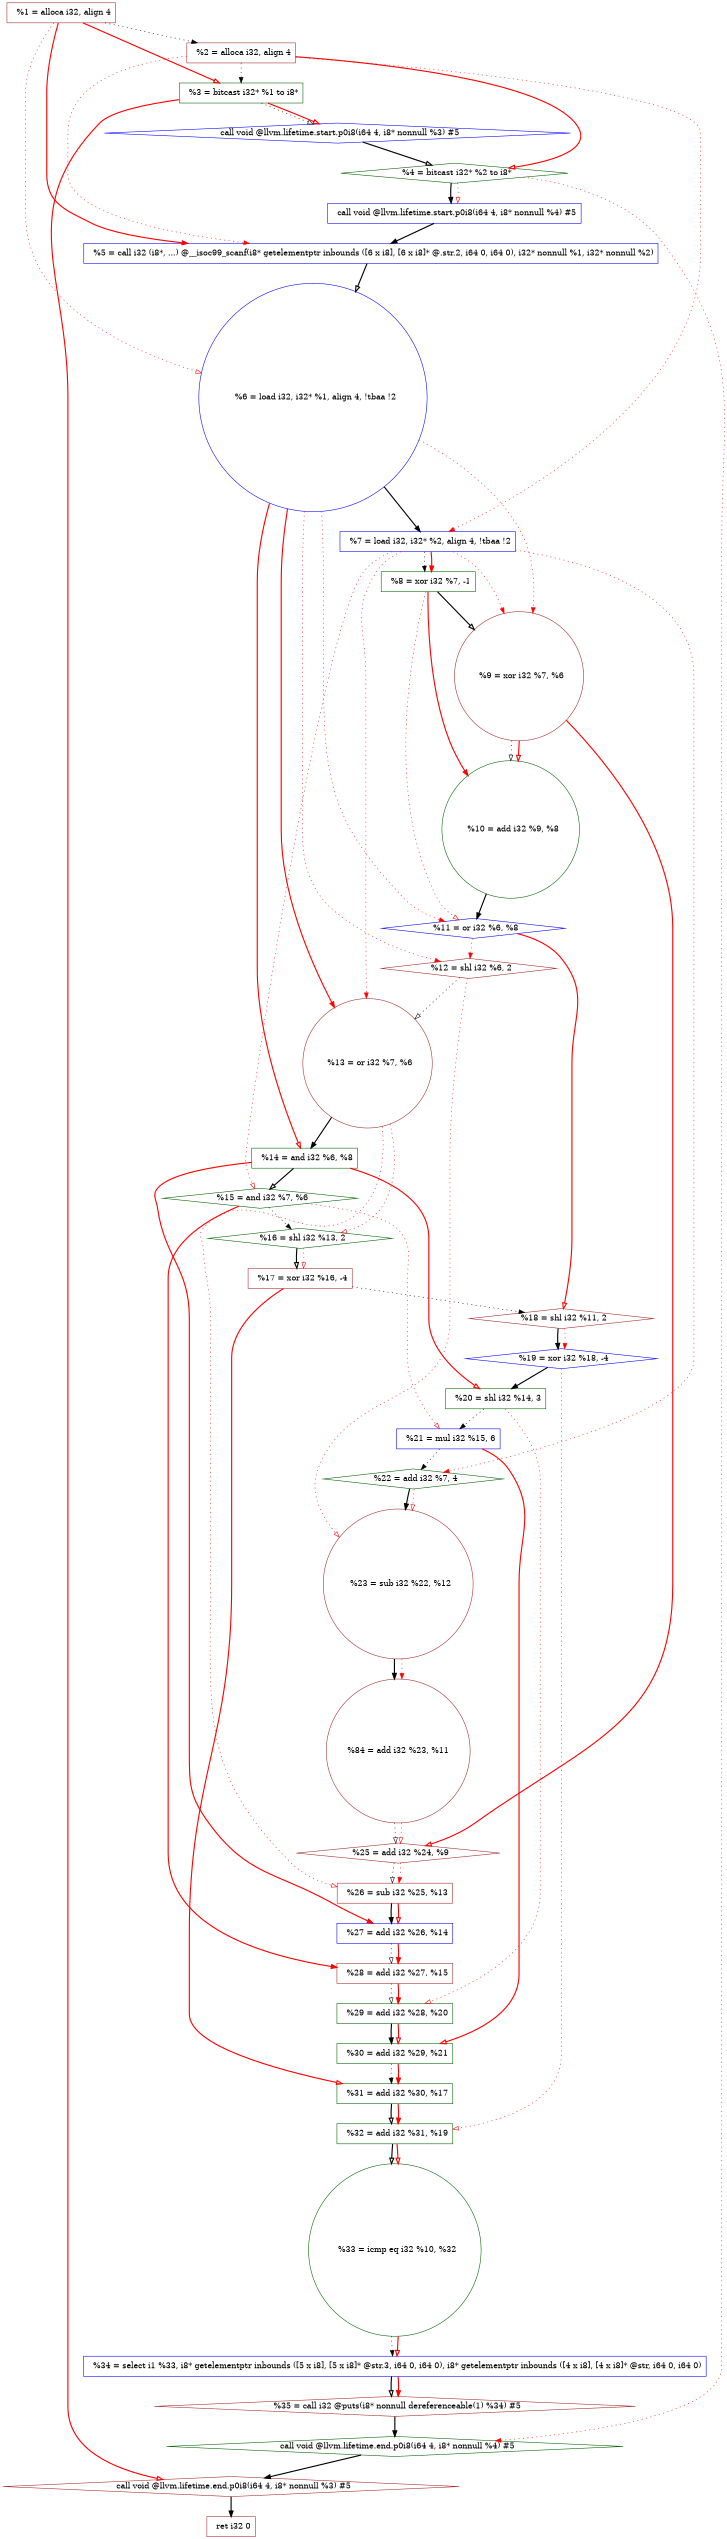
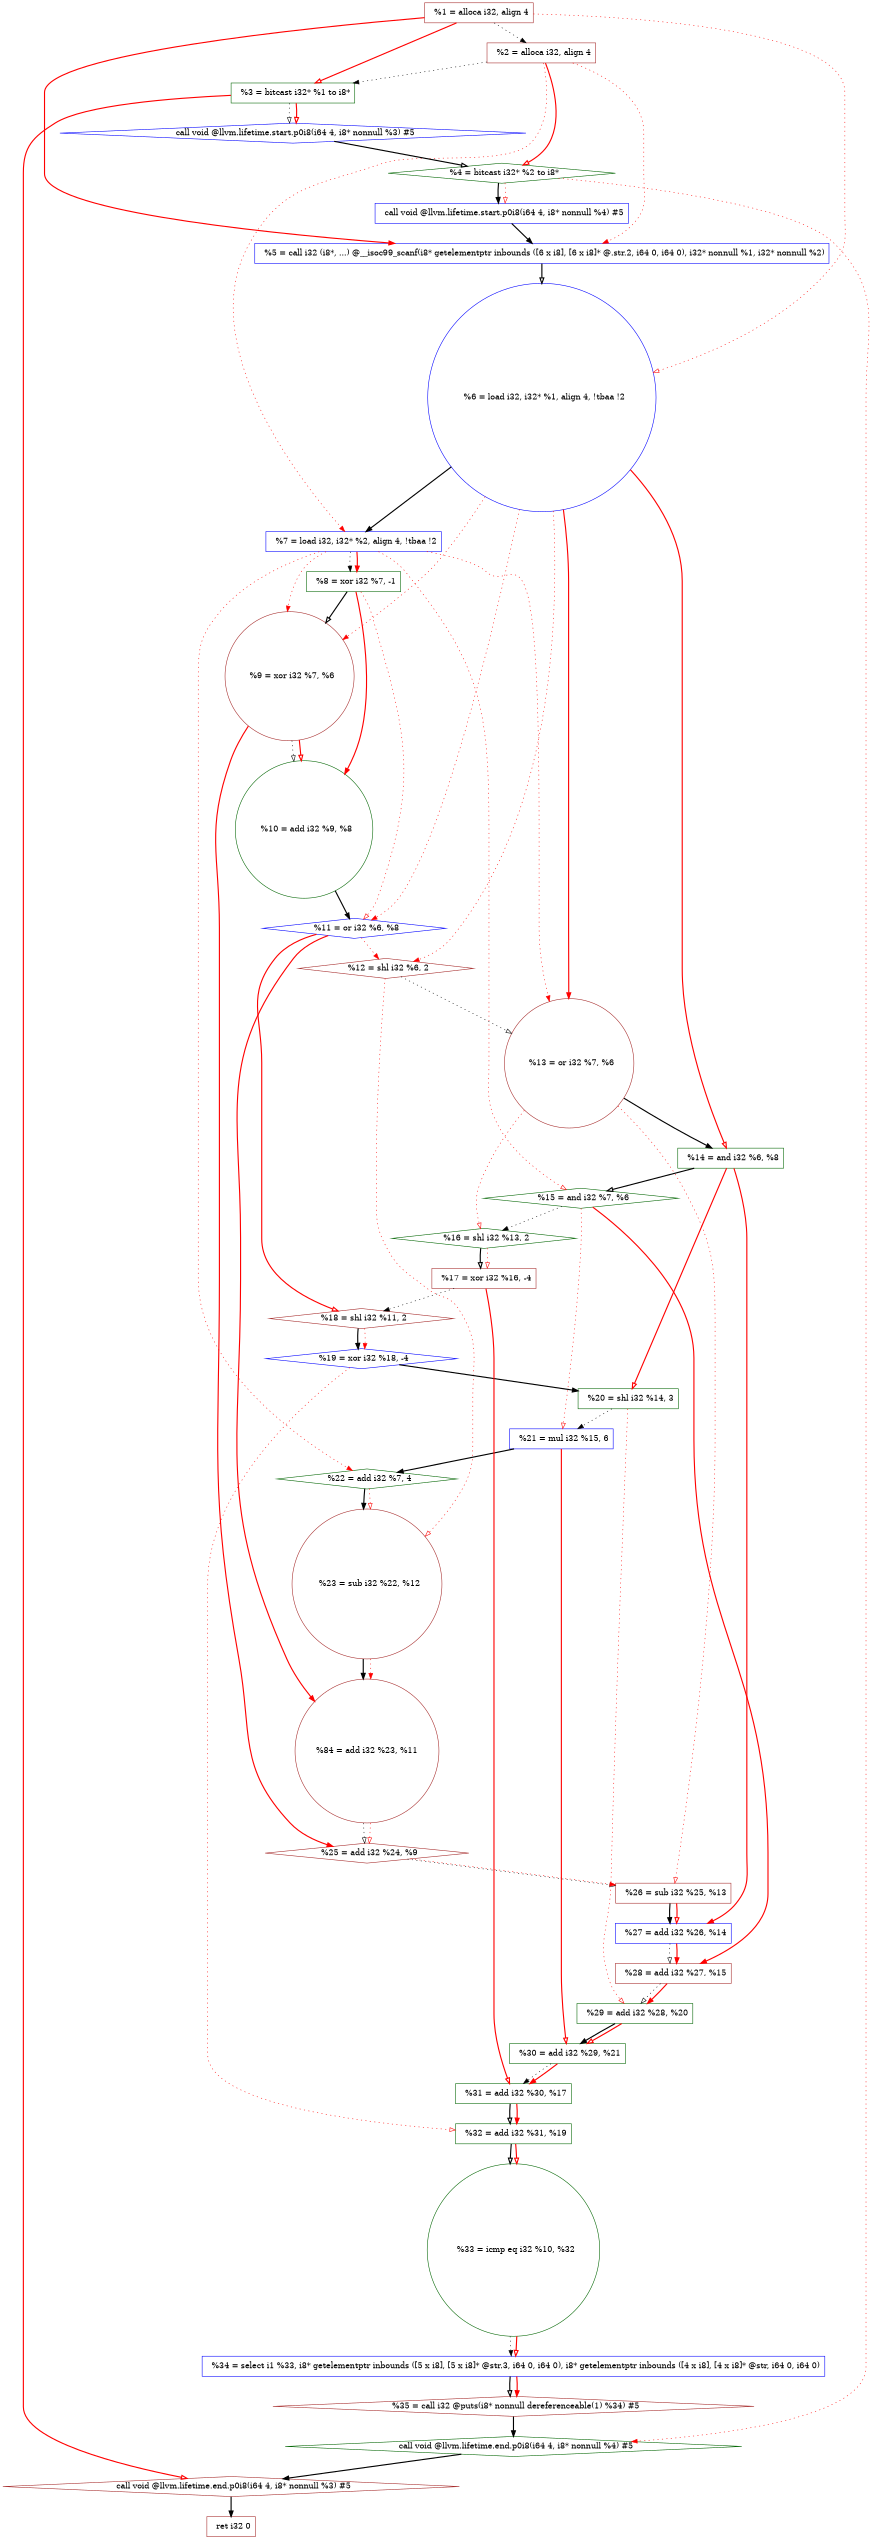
edge "%11 = or i32 %6, %8" -> "%84 = add i32 %23, %11": added
edge "%9 = xor i32 %7, %6" -> "%25 = add i32 %24, %9": arrowhead onormal -> normal
edge "%21 = mul i32 %15, 6" -> "%22 = add i32 %7, 4": style dotted -> bold
